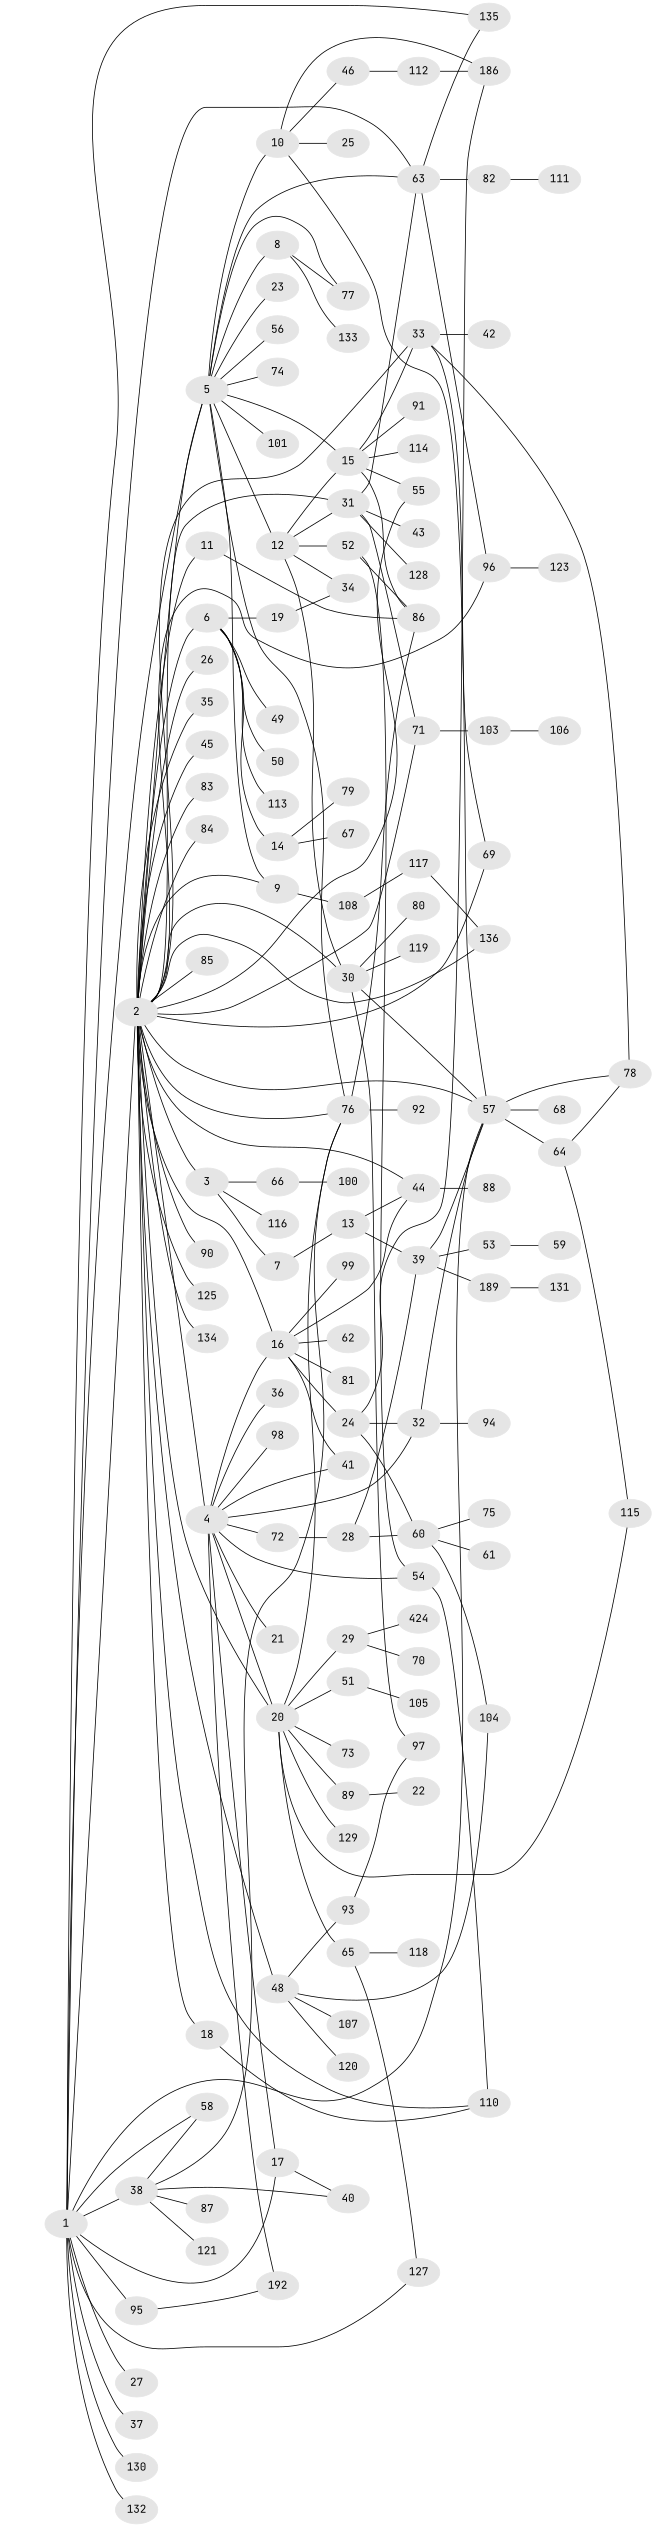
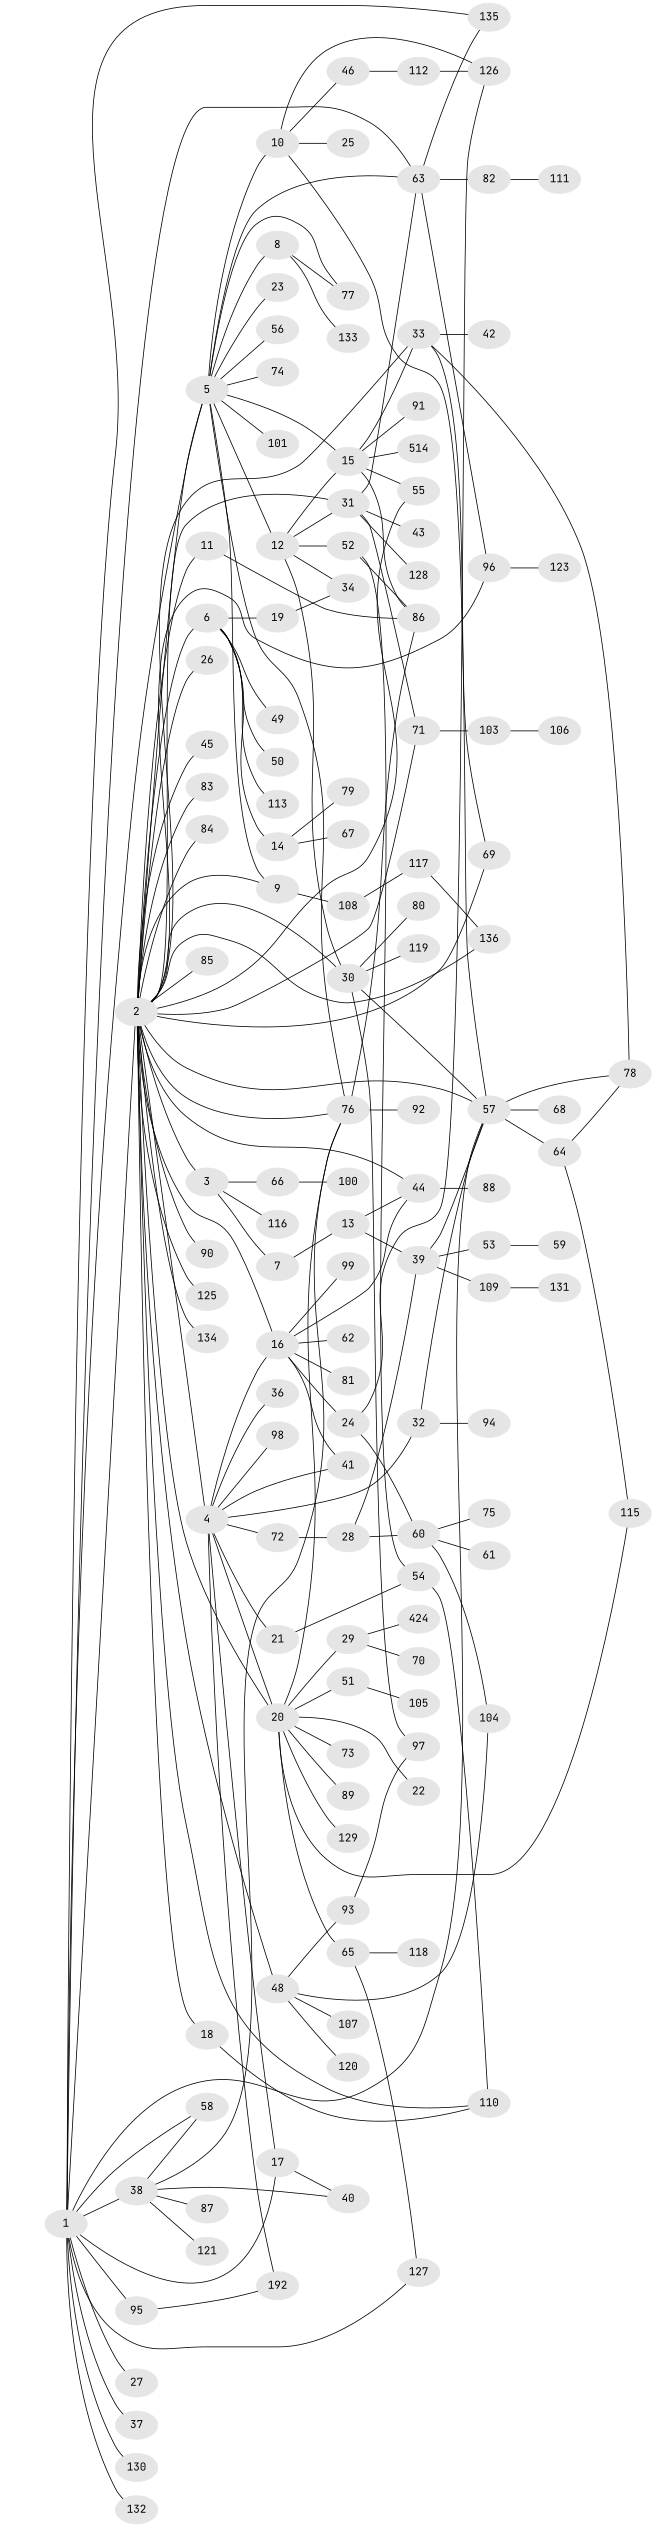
node "186": label "186" -> "126"
node "114": label "114" -> "514"
node "35": removed
node "189": label "189" -> "109"
edge "24" -- "32": removed
edge "4" -- "54": now "21" -- "54"
edge "22" -- "89": now "22" -- "20"
